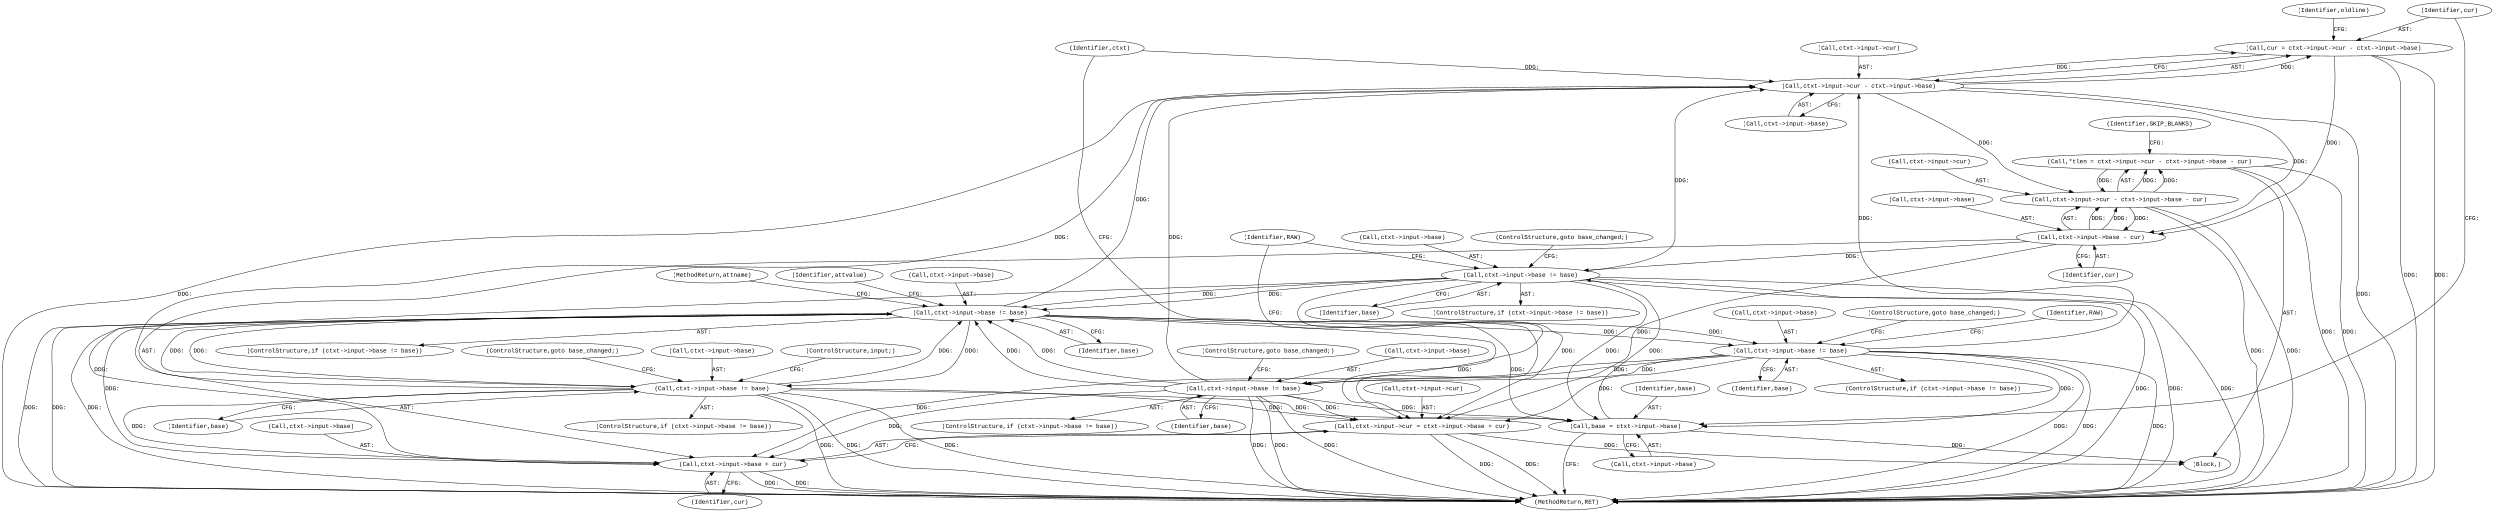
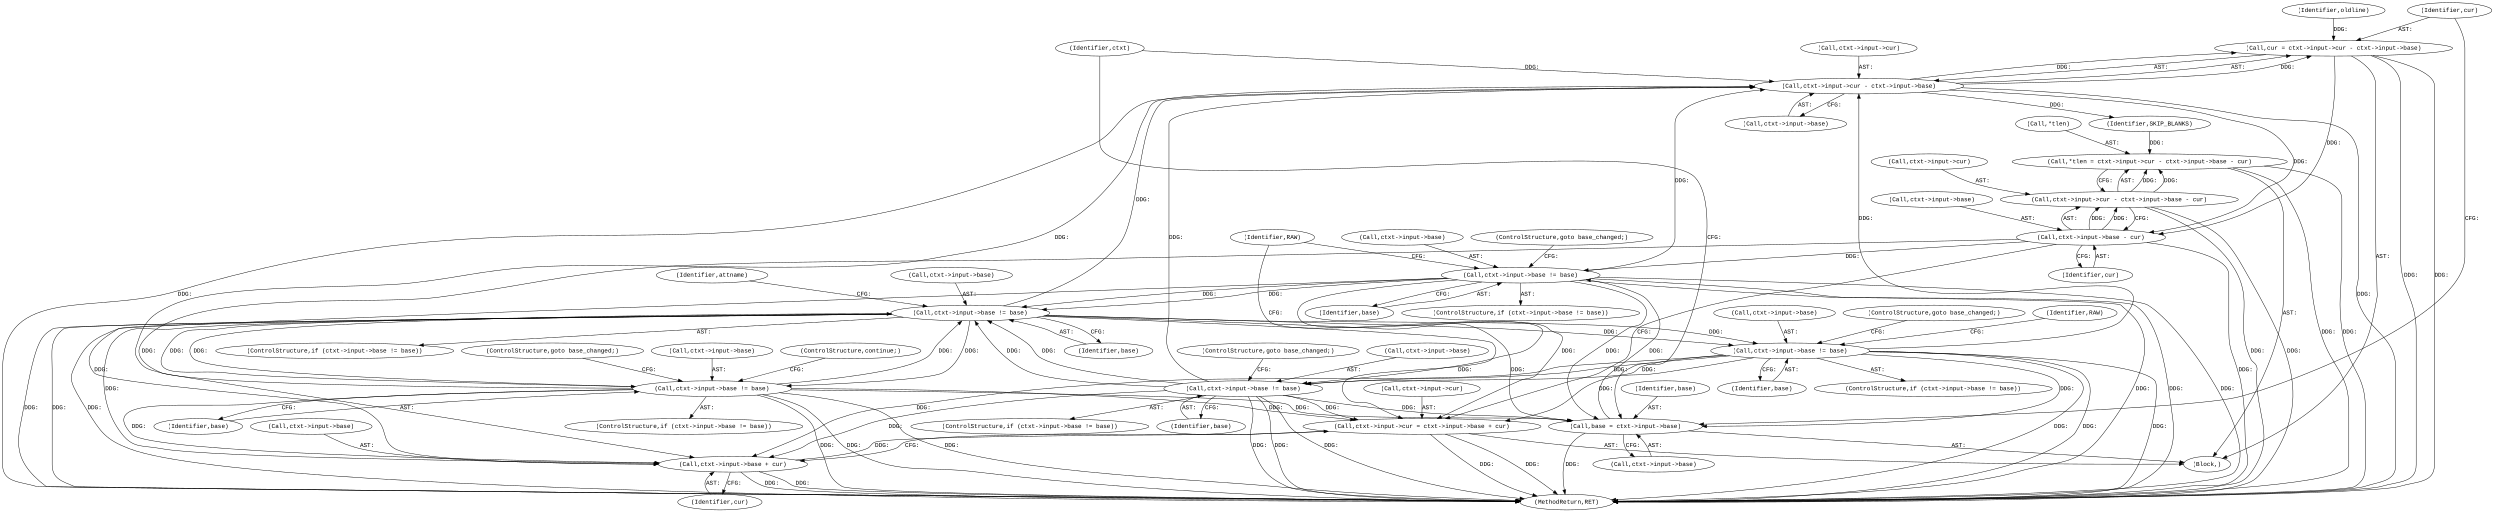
edge "(Identifier,oldline)" -> "(Call,cur = ctxt->input->cur - ctxt->input->base)": label "CFG: " -> "DDG: "
edge "(Call,cur = ctxt->input->cur - ctxt->input->base)" -> "(Call,ctxt->input->cur - ctxt->input->base)": label "CFG: " -> "AST: "
node "(Call,*tlen)": added
edge "(Call,ctxt->input->cur - ctxt->input->base)" -> "(Call,ctxt->input->cur - ctxt->input->base - cur)": now "(Call,ctxt->input->cur - ctxt->input->base)" -> "(Identifier,SKIP_BLANKS)"
edge "(Identifier,SKIP_BLANKS)" -> "(Call,*tlen = ctxt->input->cur - ctxt->input->base - cur)": label "CFG: " -> "DDG: "
edge "(Call,*tlen = ctxt->input->cur - ctxt->input->base - cur)" -> "(Call,ctxt->input->cur - ctxt->input->base - cur)": label "DDG: " -> "CFG: "
edge "(Call,ctxt->input->cur - ctxt->input->base - cur)" -> "(Call,ctxt->input->base - cur)": label "DDG: " -> "CFG: "
node "(MethodReturn,attname)": label "(MethodReturn,attname)" -> "(Identifier,attname)"
node "(Identifier,attvalue)": removed
edge "(Call,cur = ctxt->input->cur - ctxt->input->base)" -> "(Block,)": added, label "AST:"
edge "(Identifier,ctxt)" -> "(Call,ctxt->input->cur = ctxt->input->base + cur)": now "(Identifier,ctxt)" -> "(Call,base = ctxt->input->base)"
edge "(Call,ctxt->input->base - cur)" -> "(Call,ctxt->input->cur = ctxt->input->base + cur)": label "DDG: " -> "CFG: "
edge "(Call,ctxt->input->base - cur)" -> "(Call,ctxt->input->base + cur)": label "AST: " -> "DDG: "
node "(ControlStructure,input;)": label "(ControlStructure,input;)" -> "(ControlStructure,continue;)"
edge "(Call,ctxt->input->base + cur)" -> "(Call,ctxt->input->cur = ctxt->input->base + cur)": label "AST: " -> "DDG: "
edge "(Call,ctxt->input->cur = ctxt->input->base + cur)" -> "(Block,)": label "DDG: " -> "AST: "
edge "(Call,base = ctxt->input->base)" -> "(Block,)": label "DDG: " -> "AST: "
edge "(Call,base = ctxt->input->base)" -> "(MethodReturn,RET)": label "CFG: " -> "DDG: "
edge "(Call,ctxt->input->base - cur)" -> "(MethodReturn,RET)": added, label "DDG:"
